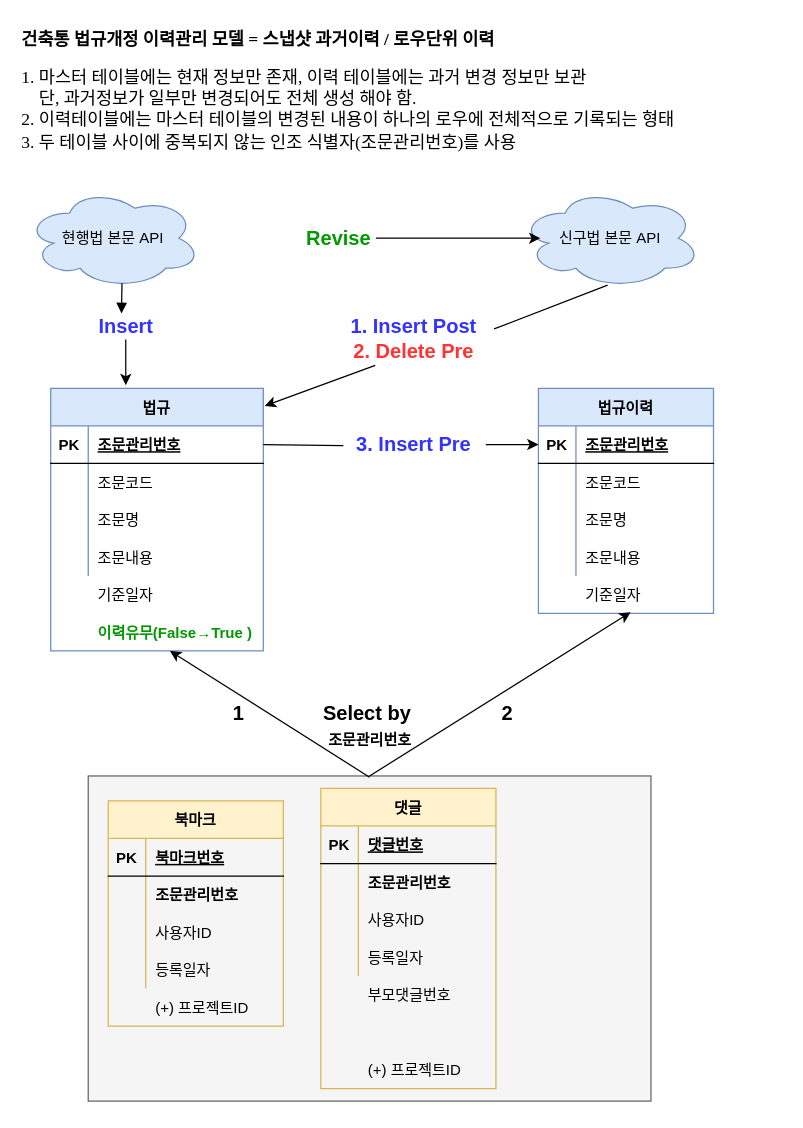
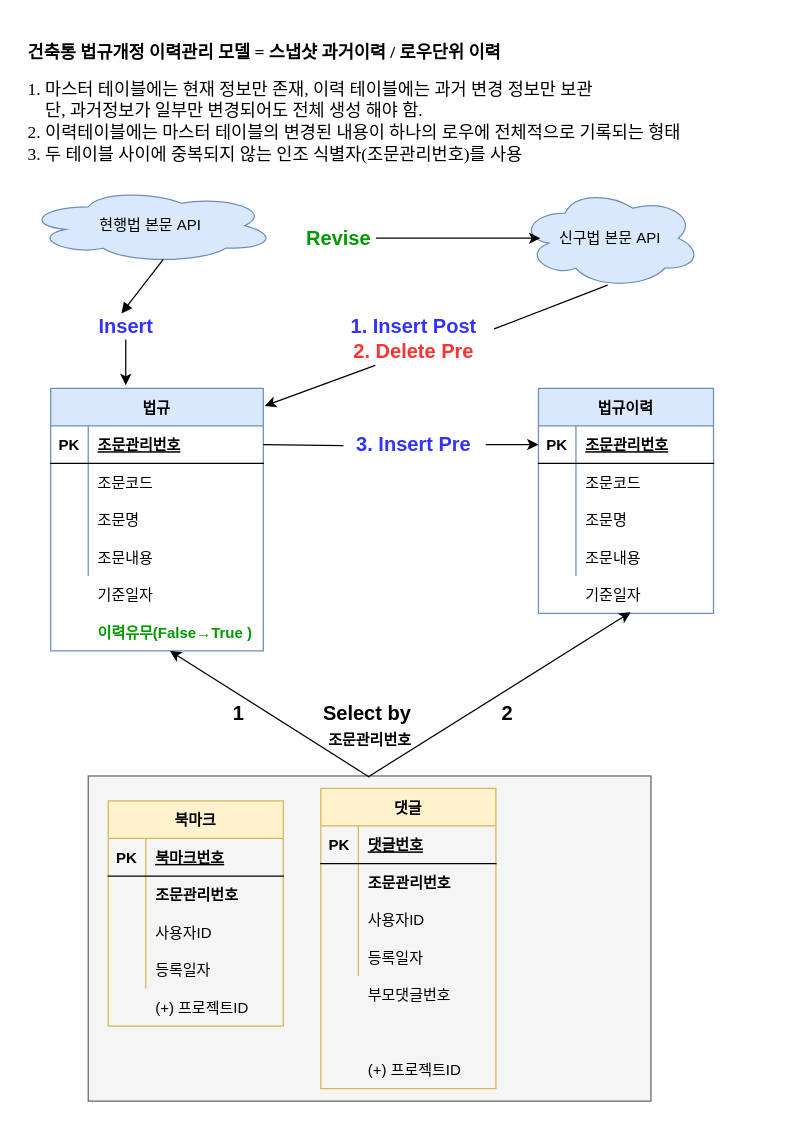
node "건축통 법규개정 이력관리 모델 = 스냅샷 과거이력 / 로우단위 이력 1. 마스터 테이블에는 현재 정보만 존재, 이력 테이블에는 과거 변경 정보만 보관 단, 과거정보가 일부만 변경되어도 전체 생성 해야 함. 2. 이력테이블에는 마스터 테이블의 변경된 내용이 하나의 로우에 전체적으로 기록되는 형태 3. 두 테이블 사이에 중복되지 않는 인조 식별자(조문관리번호)를 사용": moved (394, 82) -> (401, 94)
node "현행법 본문 API": size 175x100 -> 250x75
